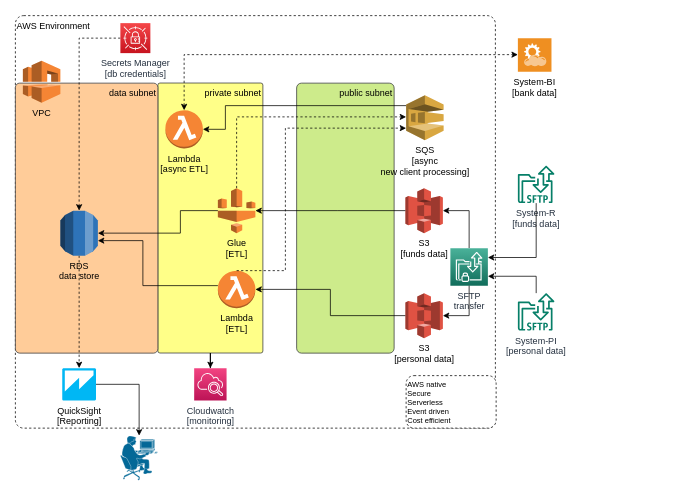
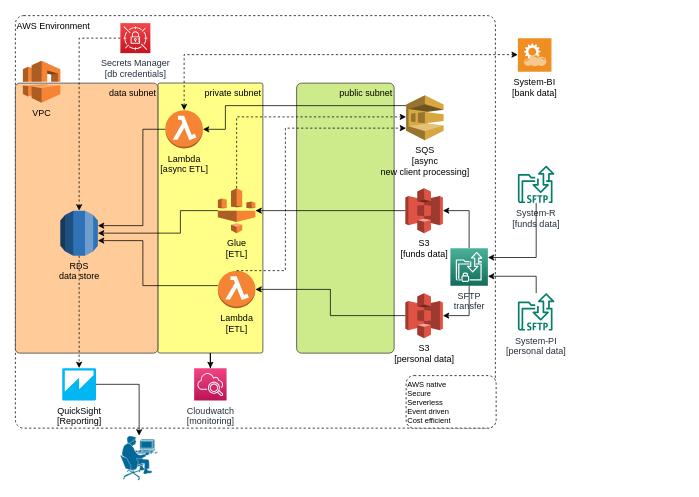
edge "Lambda [async ETL]" -> "RDS data store": added
